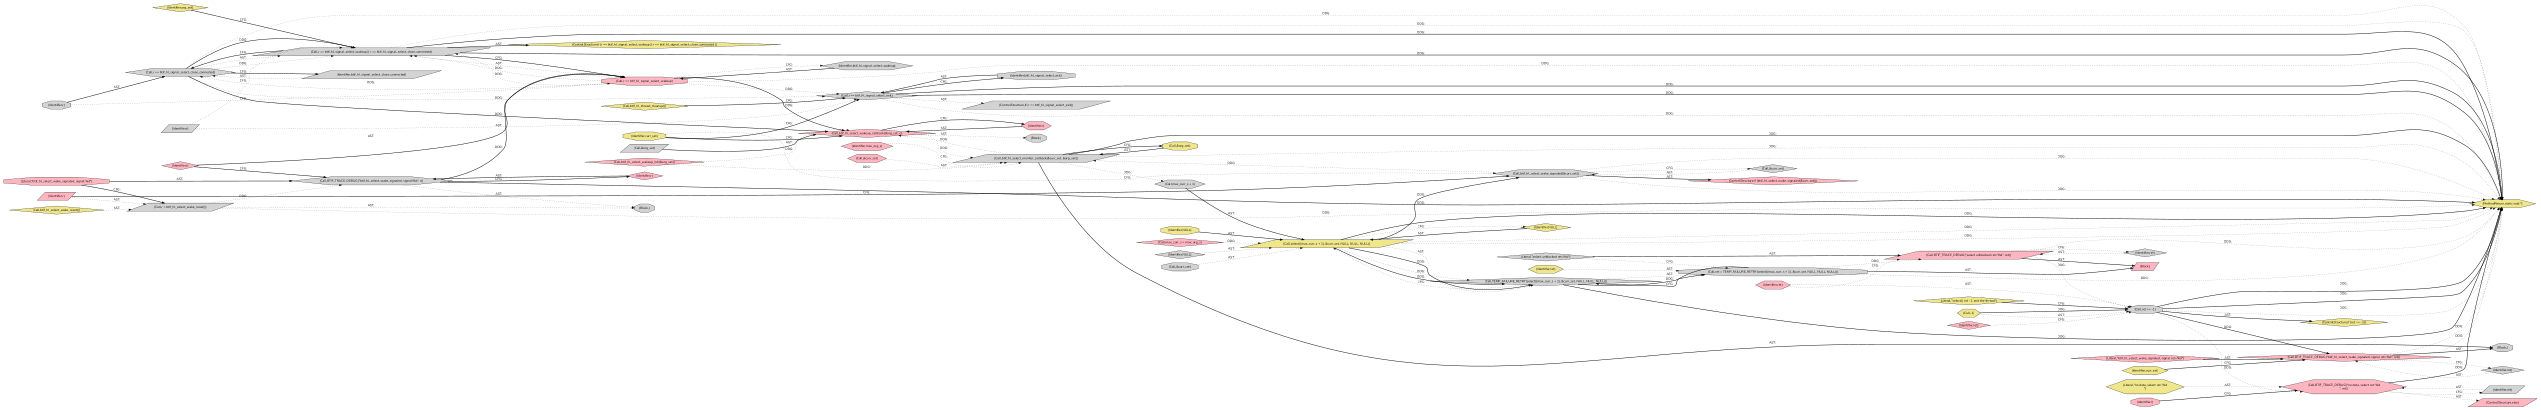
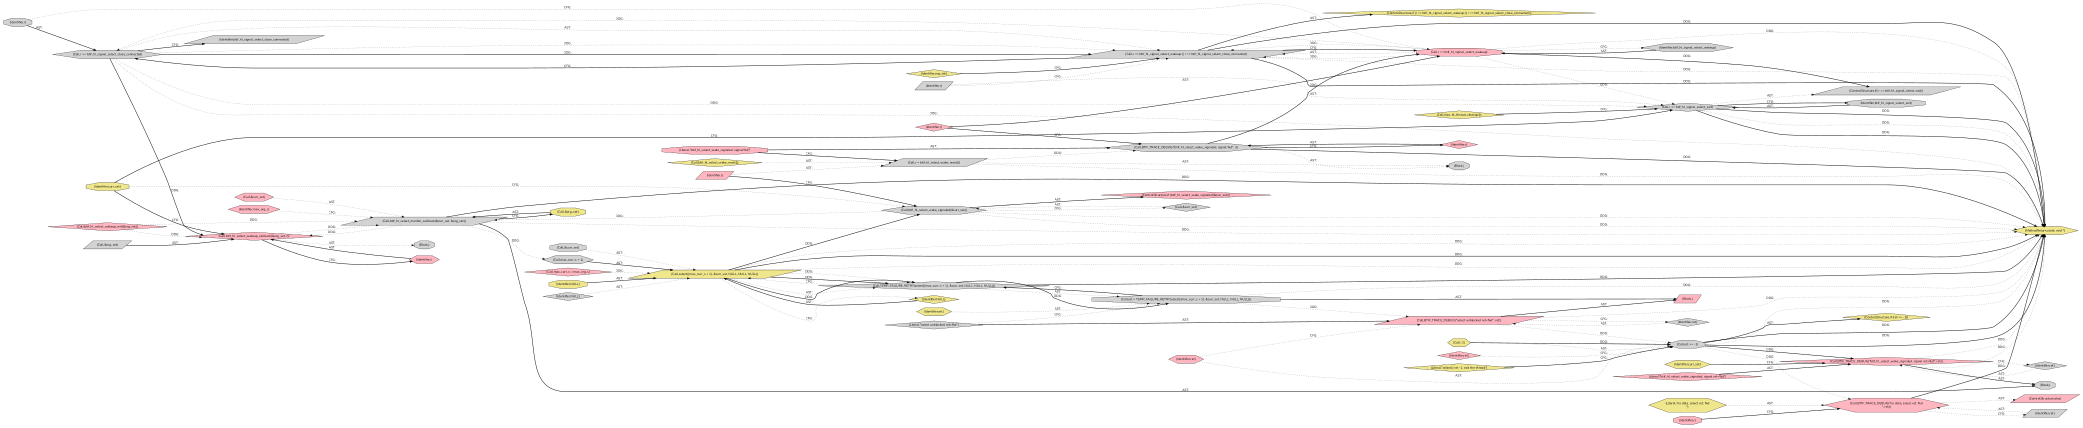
edge "(Identifier,btif_hl_signal_select_close_connected)" -> "(Call,r == btif_hl_signal_select_close_connected)": removed, label "AST:"
edge "(Call,r == btif_hl_signal_select_wakeup)" -> "(Call,btif_hl_select_wakeup_callback(&org_set, r))": now "(Call,r == btif_hl_signal_select_wakeup)" -> "(ControlStructure,if( r == btif_hl_signal_select_exit))"
node "(Call,btif_hl_thread_cleanup())": label "(Call,btif_hl_thread_cleanup())" -> "(Call,max_hl_thread_cleanup())"
